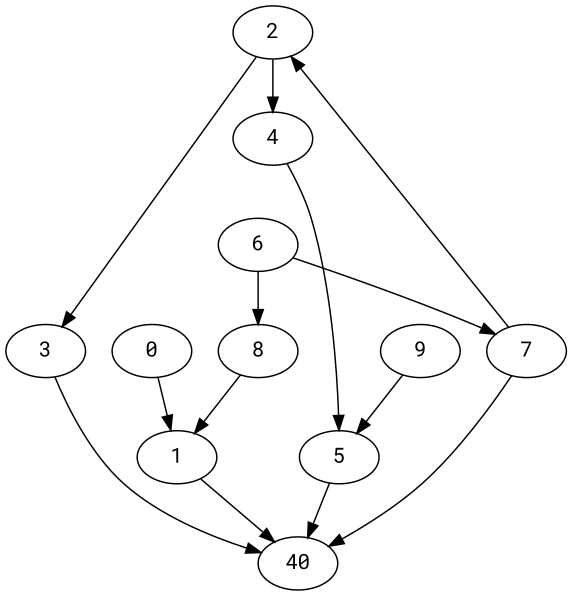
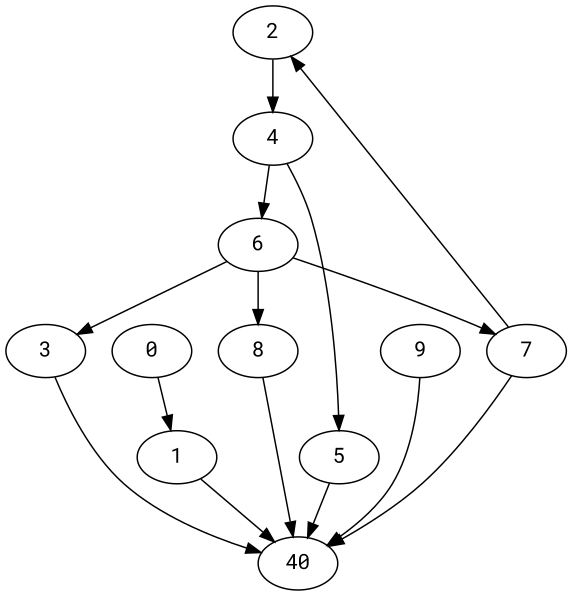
edge "4" -> "6": added
edge "2" -> "3": now "6" -> "3"
edge "8" -> "1": now "8" -> "40"
edge "9" -> "5": now "9" -> "40"
